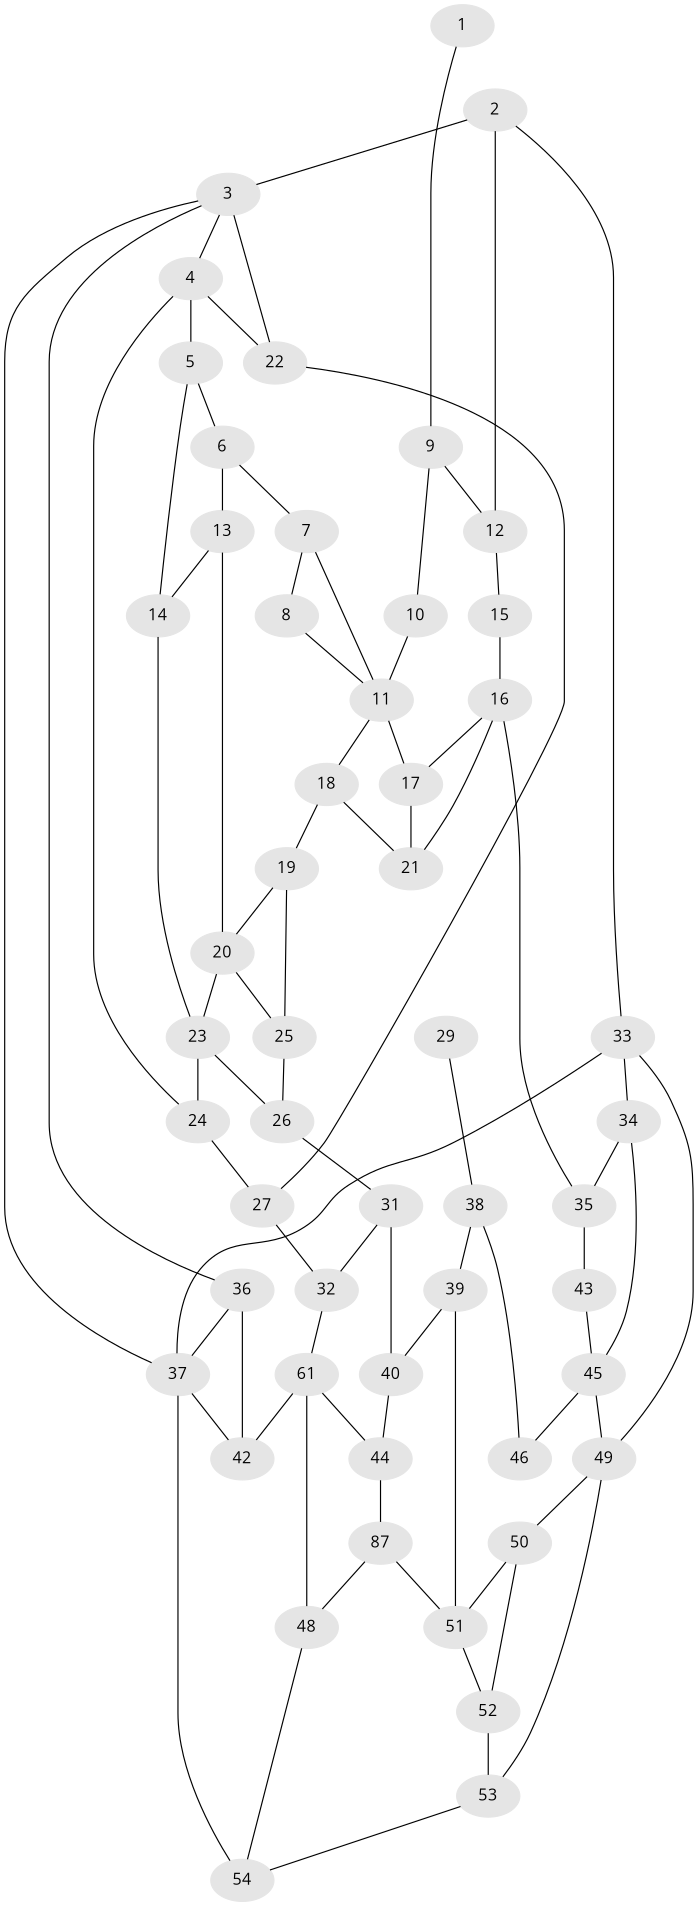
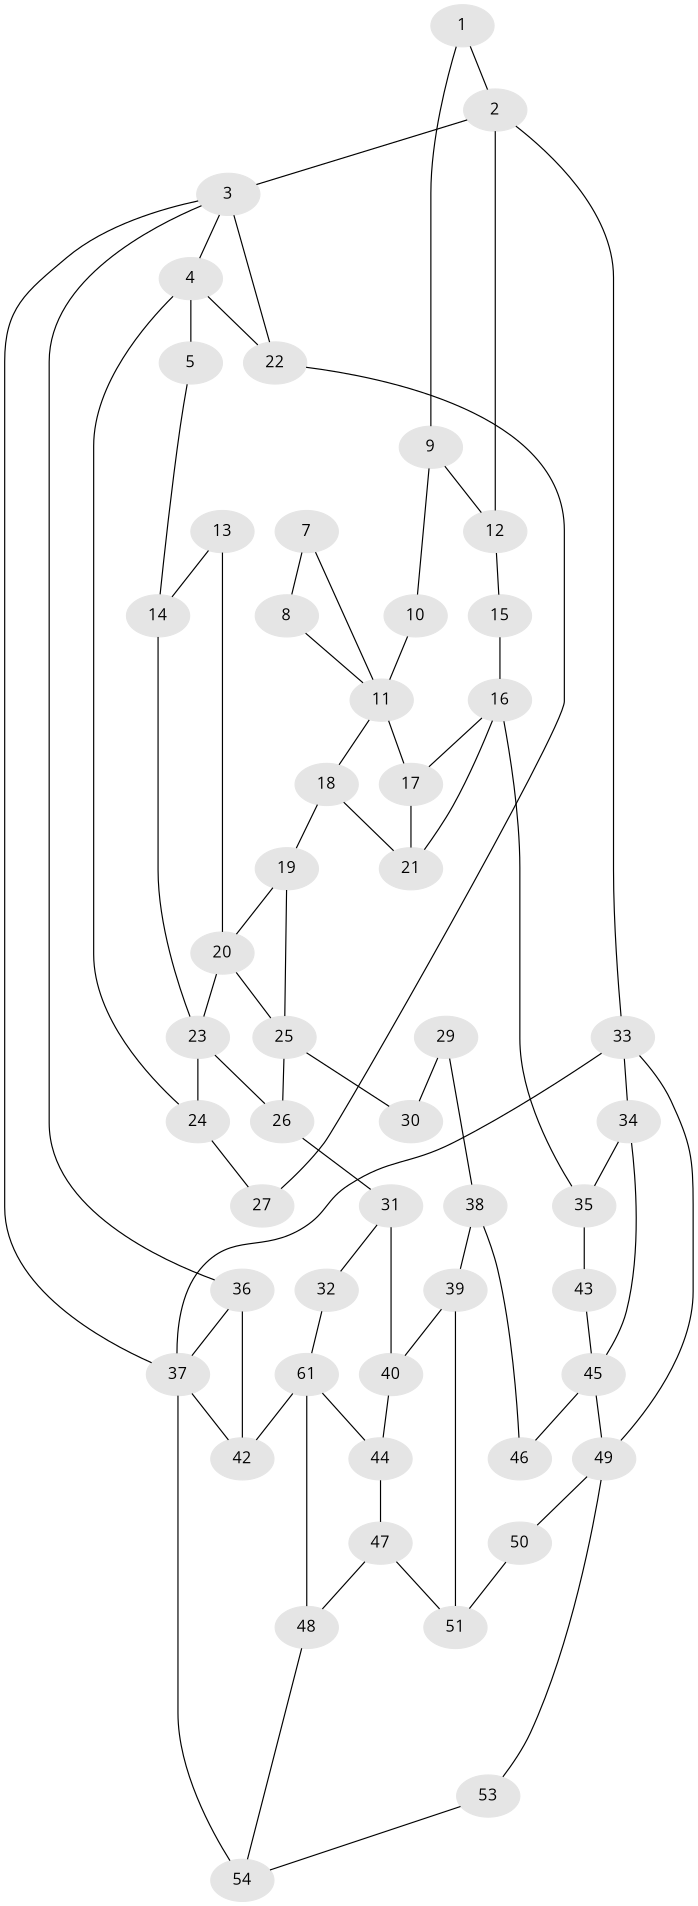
edge "1" -- "2": added
node "6": removed
node "30": added
edge "27" -- "32": removed
node "87": label "87" -> "47"
node "52": removed
